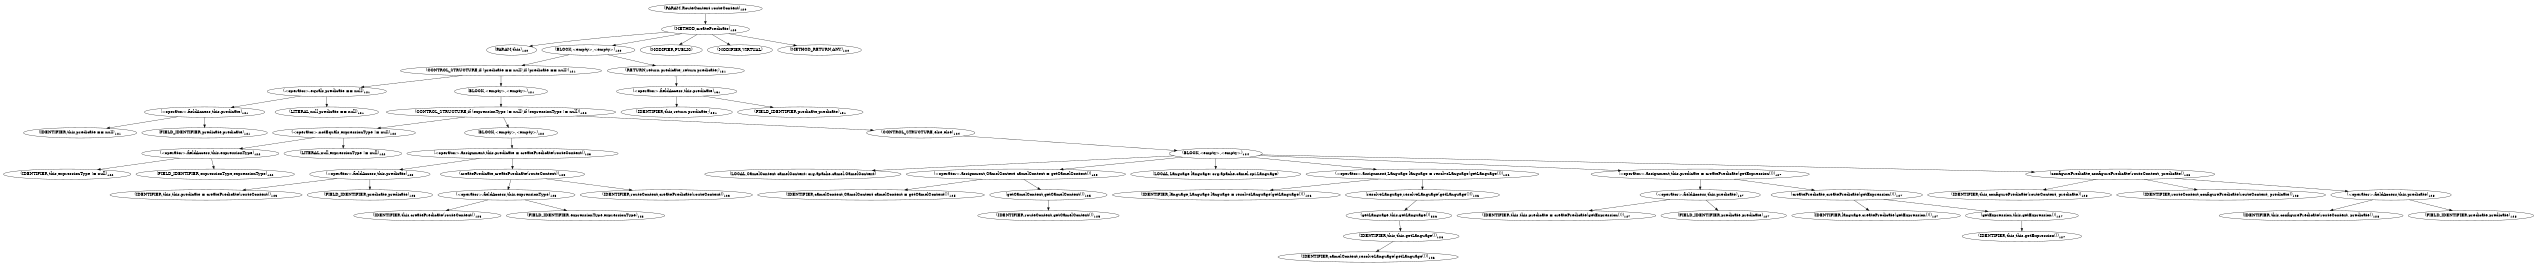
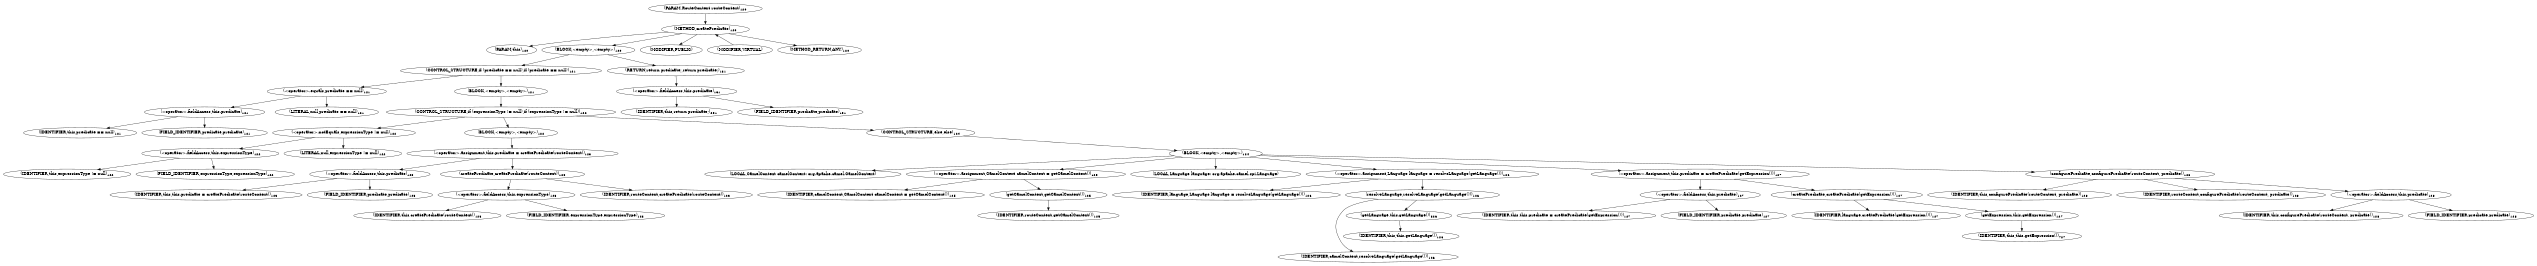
edge "(METHOD,createPredicate)" -> "(MODIFIER,VIRTUAL)": reversed
node "(IDENTIFIER,this,this.getExpression())": text "127" -> "727"
edge "(IDENTIFIER,this,this.getLanguage())" -> "(IDENTIFIER,camelContext,resolveLanguage(getLanguage()))": now "(resolveLanguage,resolveLanguage(getLanguage()))" -> "(IDENTIFIER,camelContext,resolveLanguage(getLanguage()))"
